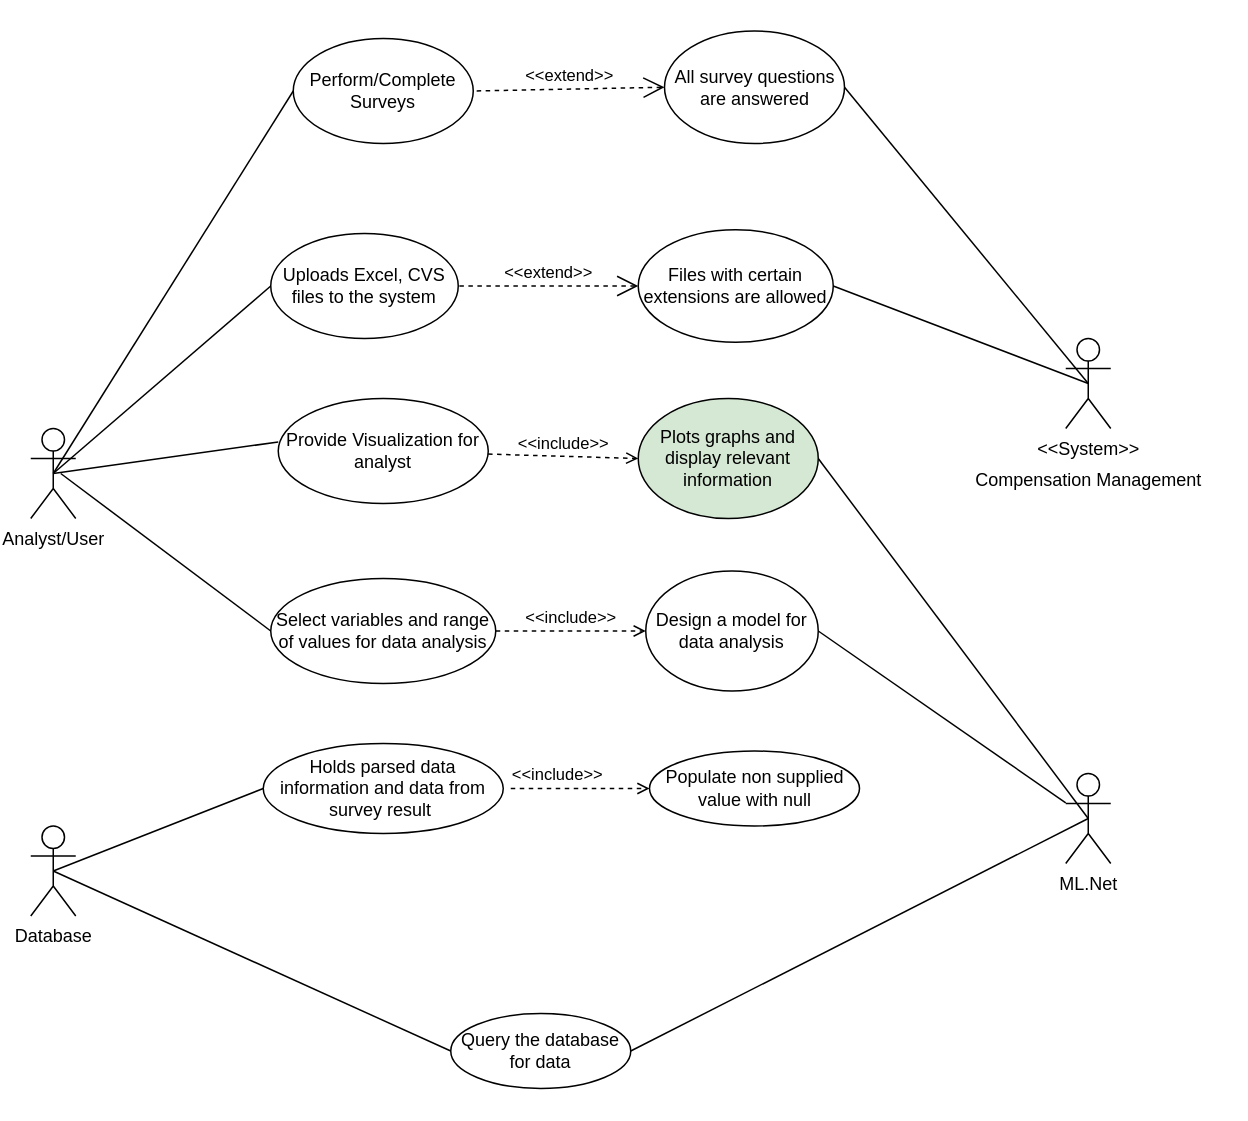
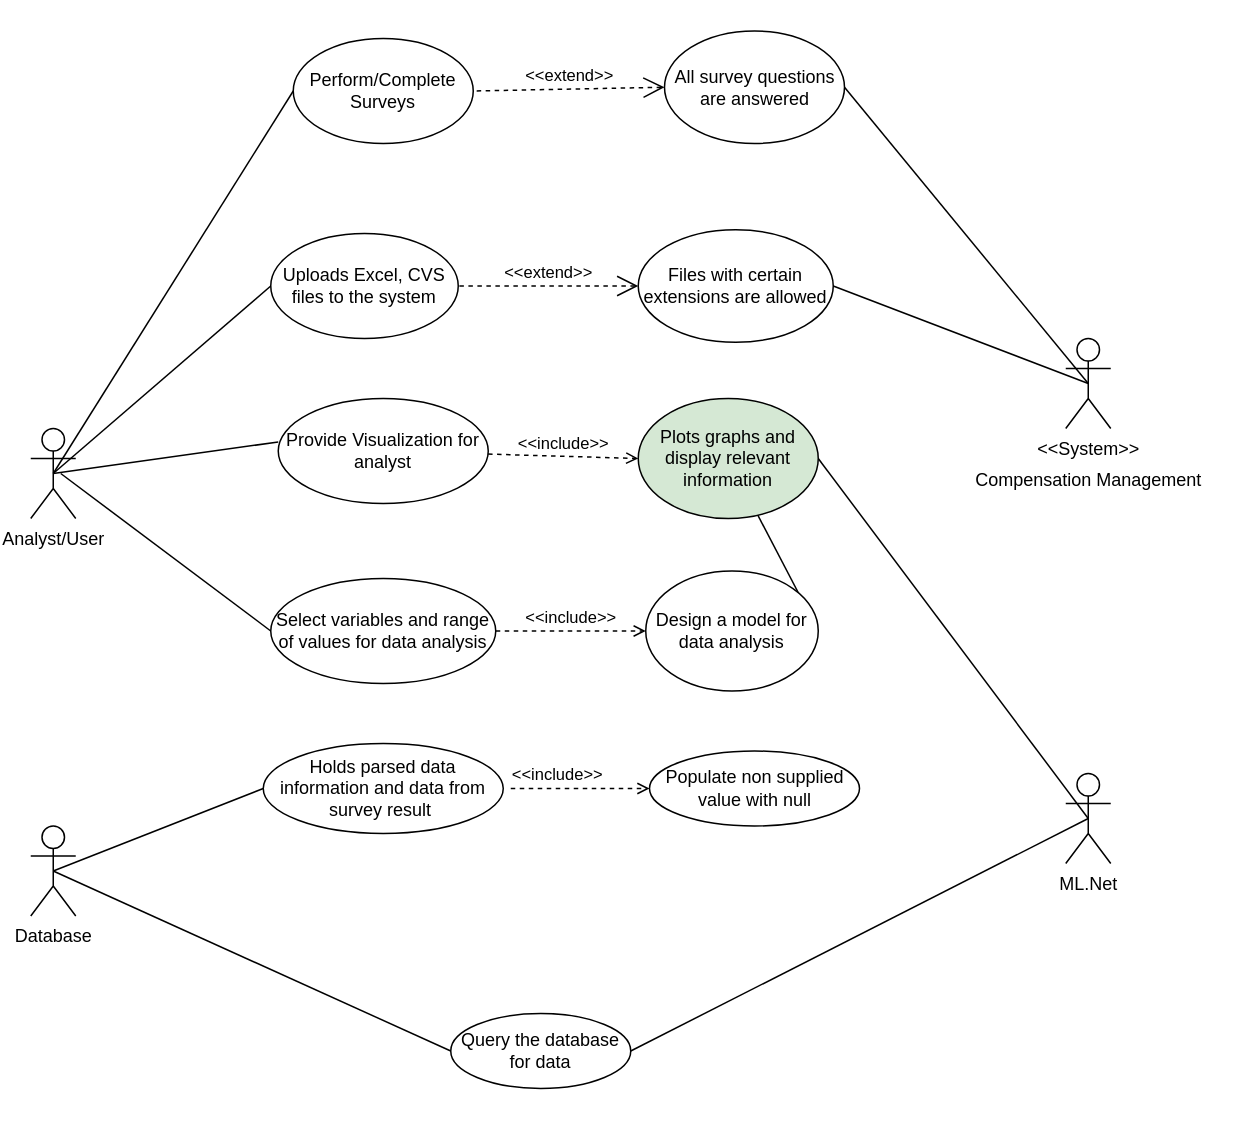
edge "Design a model for data analysis" -- "ML.Net": now "Design a model for data analysis" -- "Plots graphs and display relevant information"
